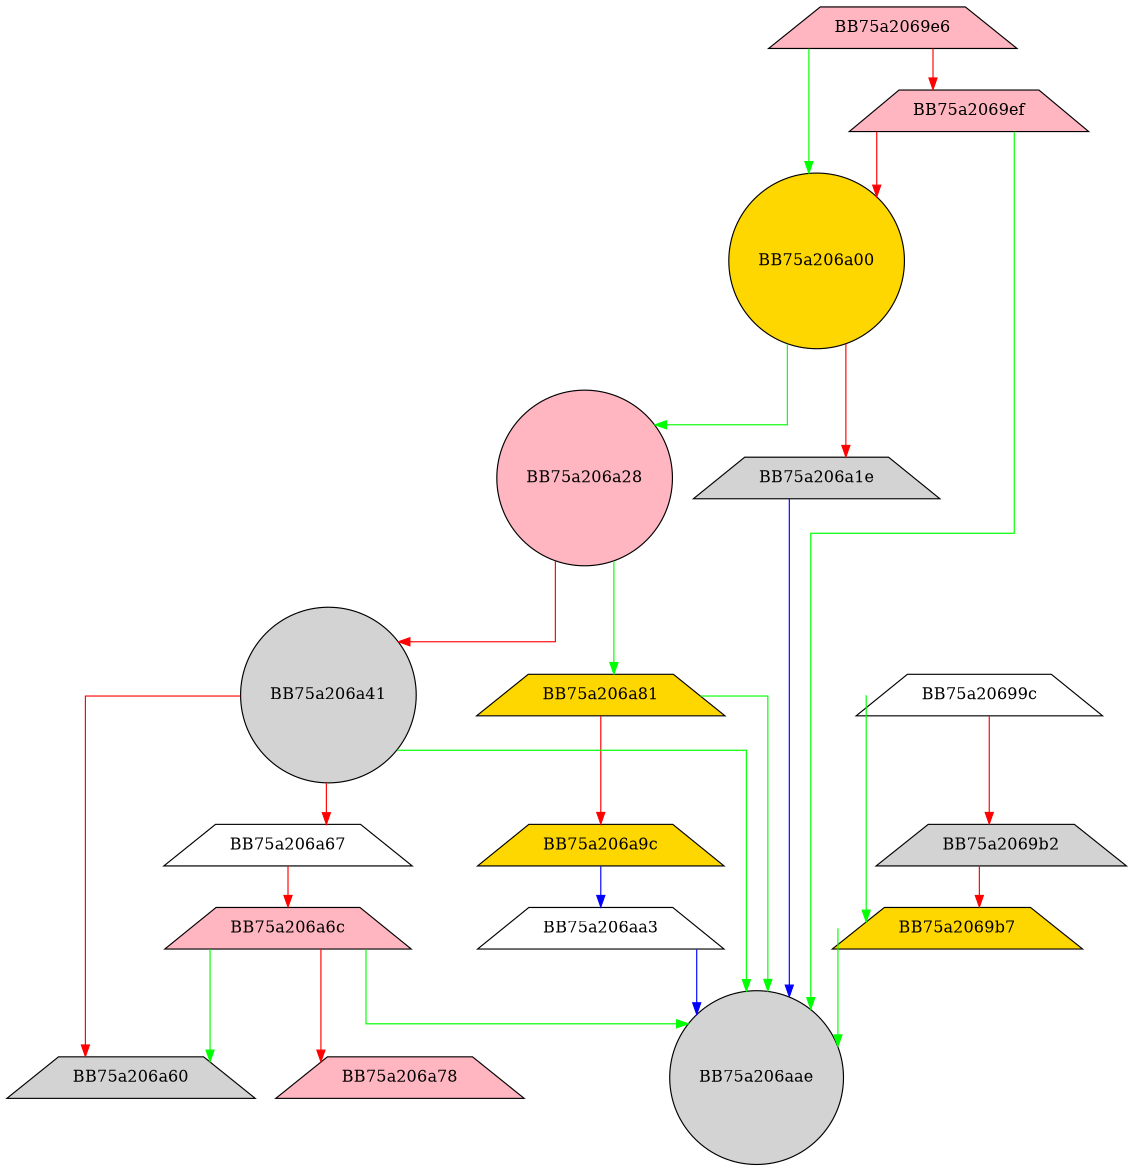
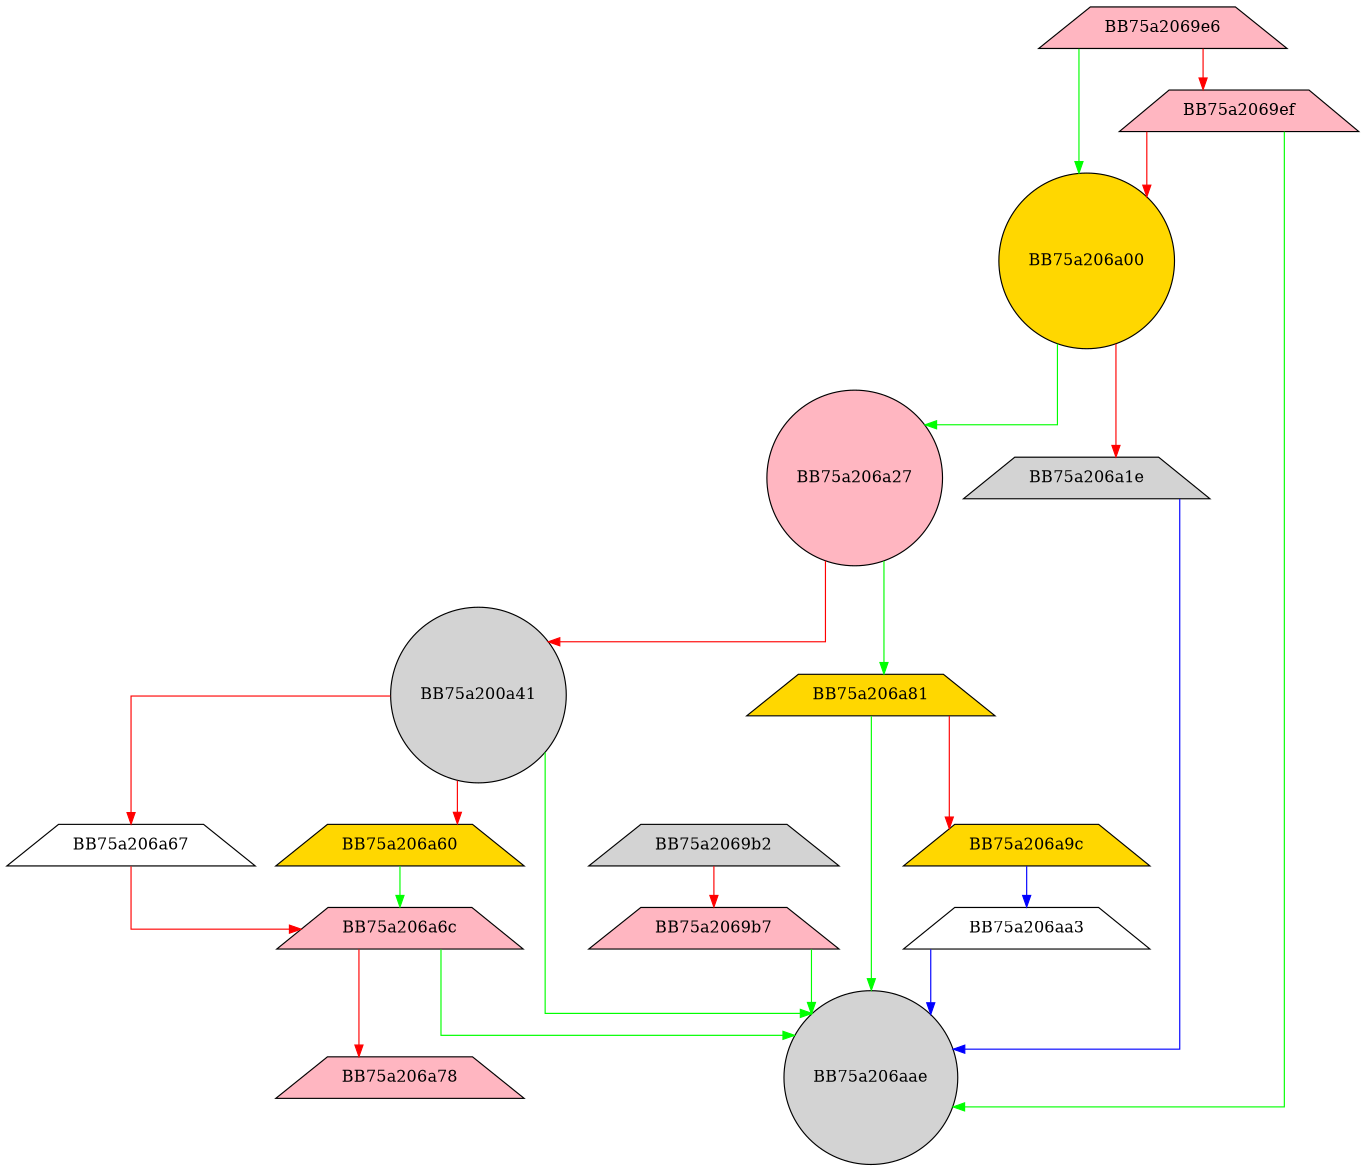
node "BB75a206a28": label "BB75a206a28" -> "BB75a206a27"
node "BB75a206a41": label "BB75a206a41" -> "BB75a200a41"
node "BB75a20699c": removed
node "BB75a2069b7": fillcolor gold -> lightpink
edge "BB75a206a6c" -> "BB75a206a60": reversed
node "BB75a206a60": fillcolor lightgrey -> gold
